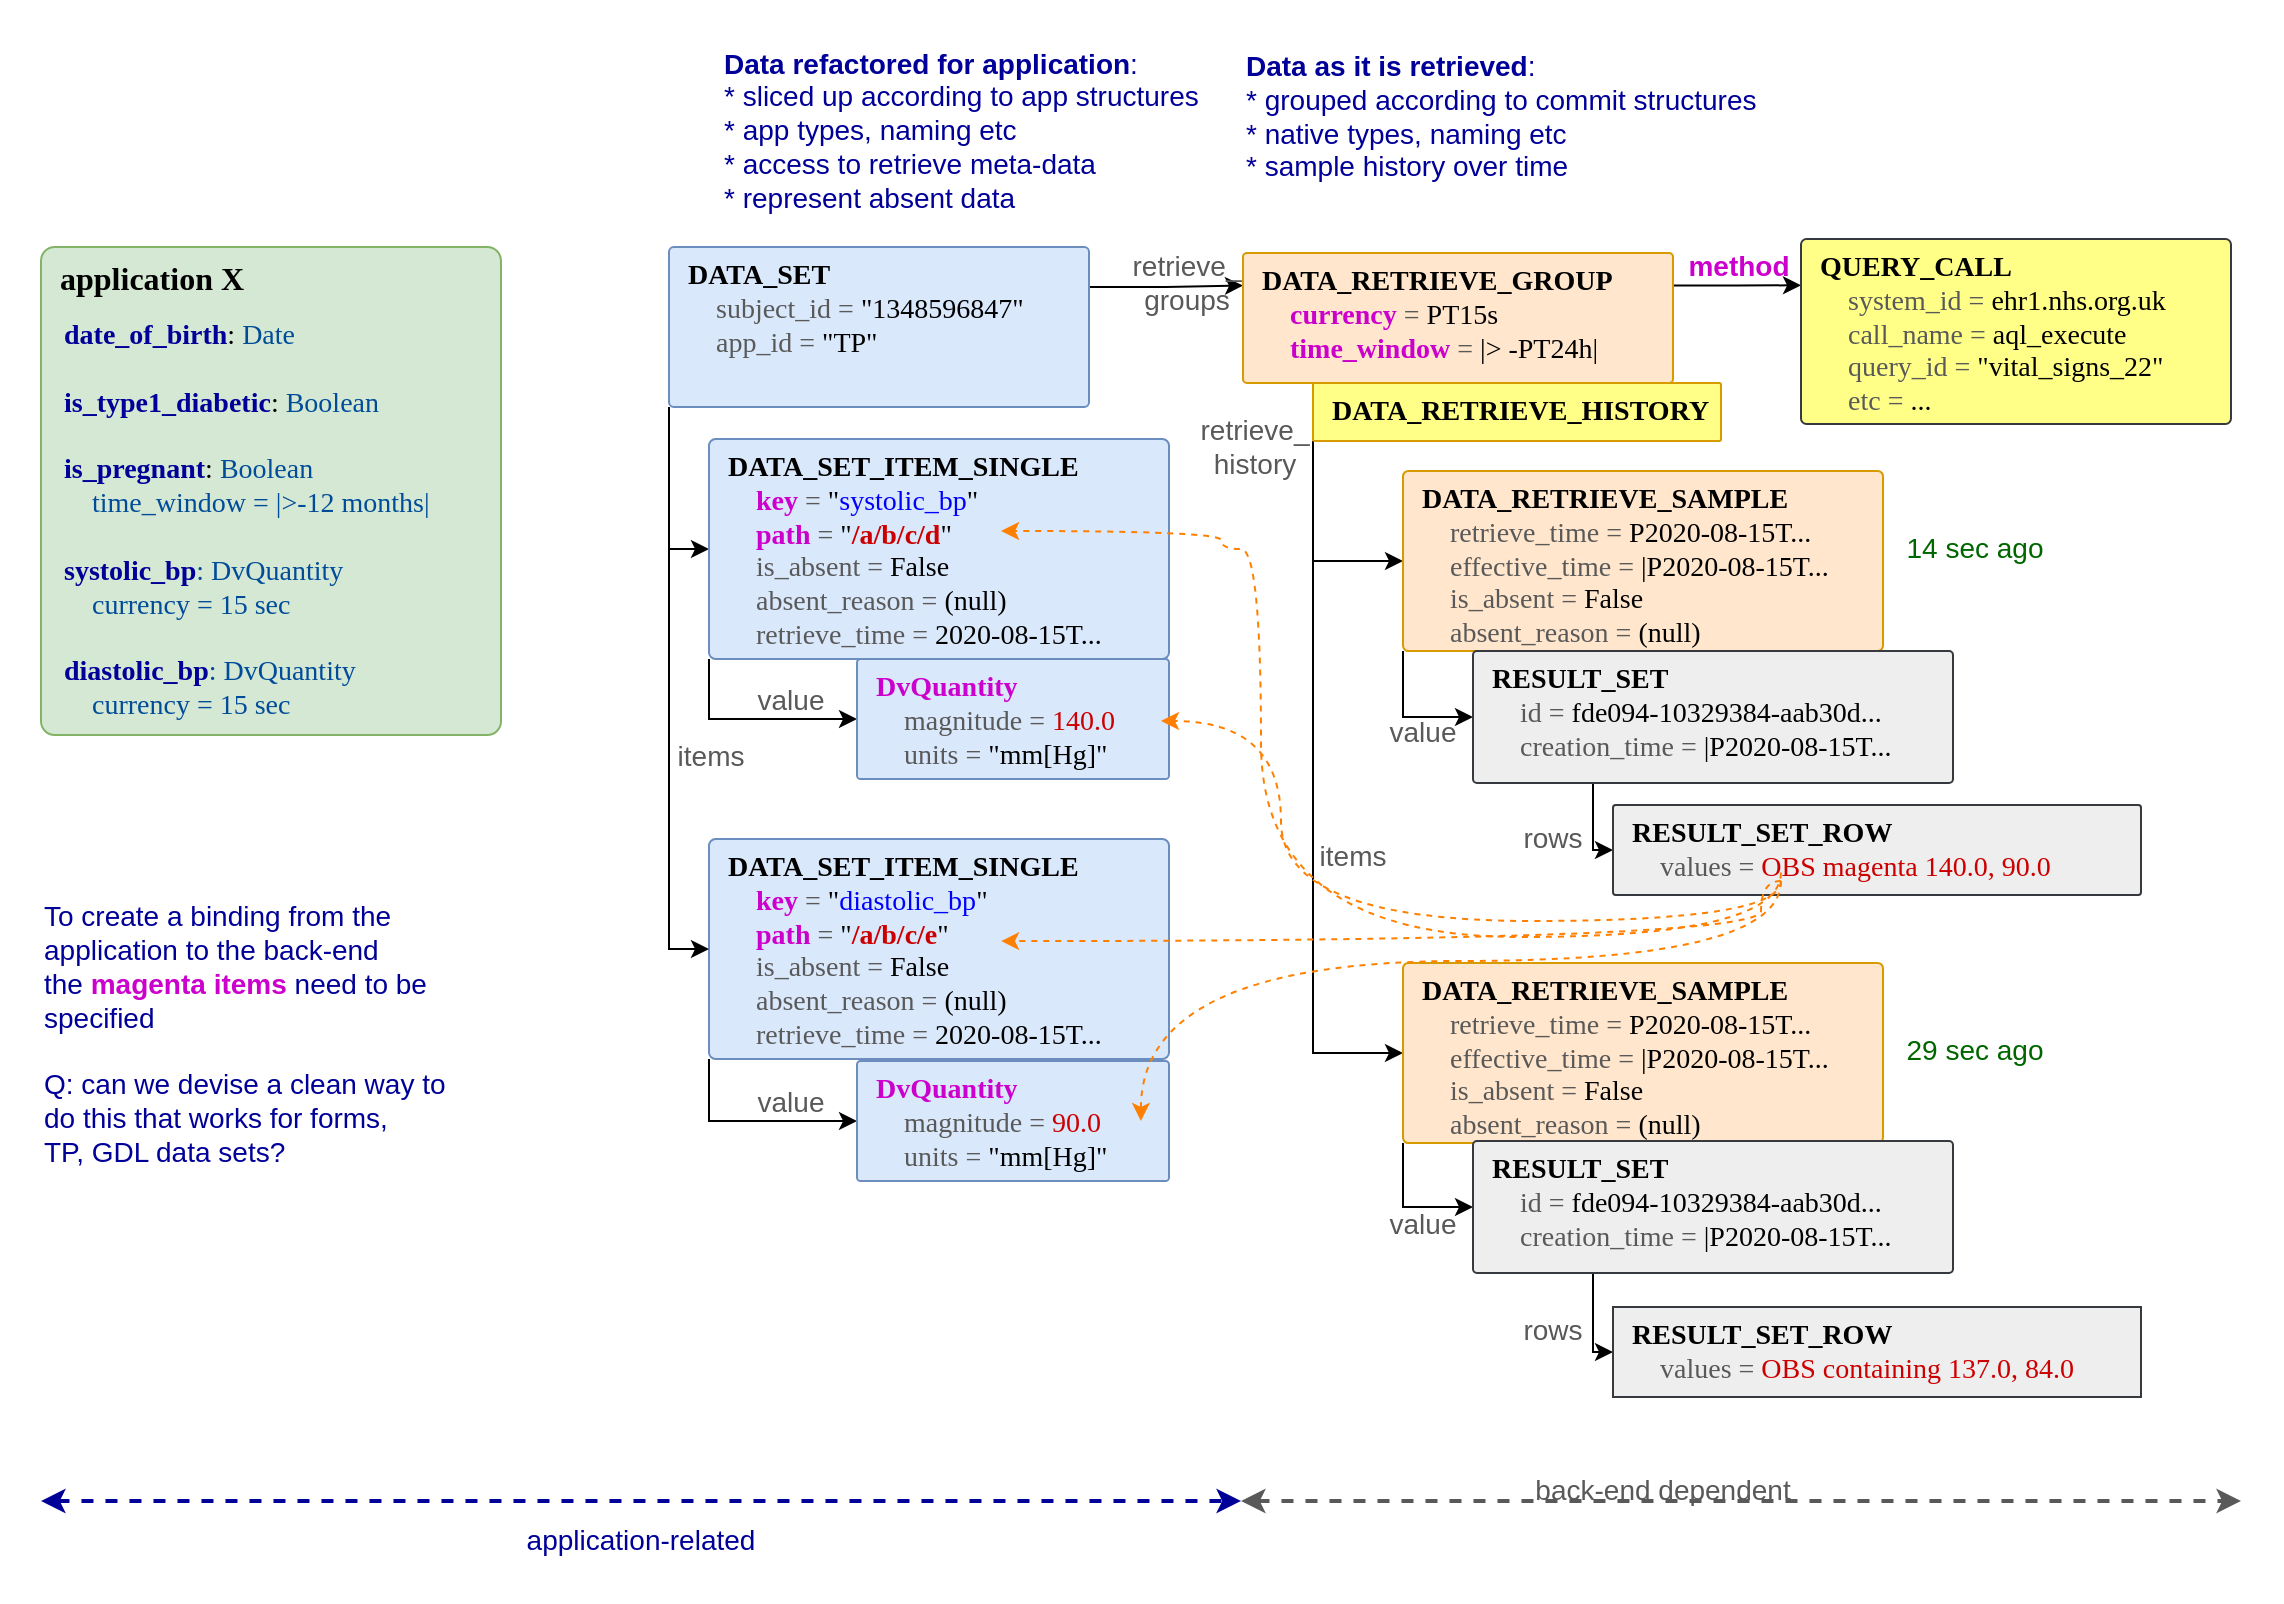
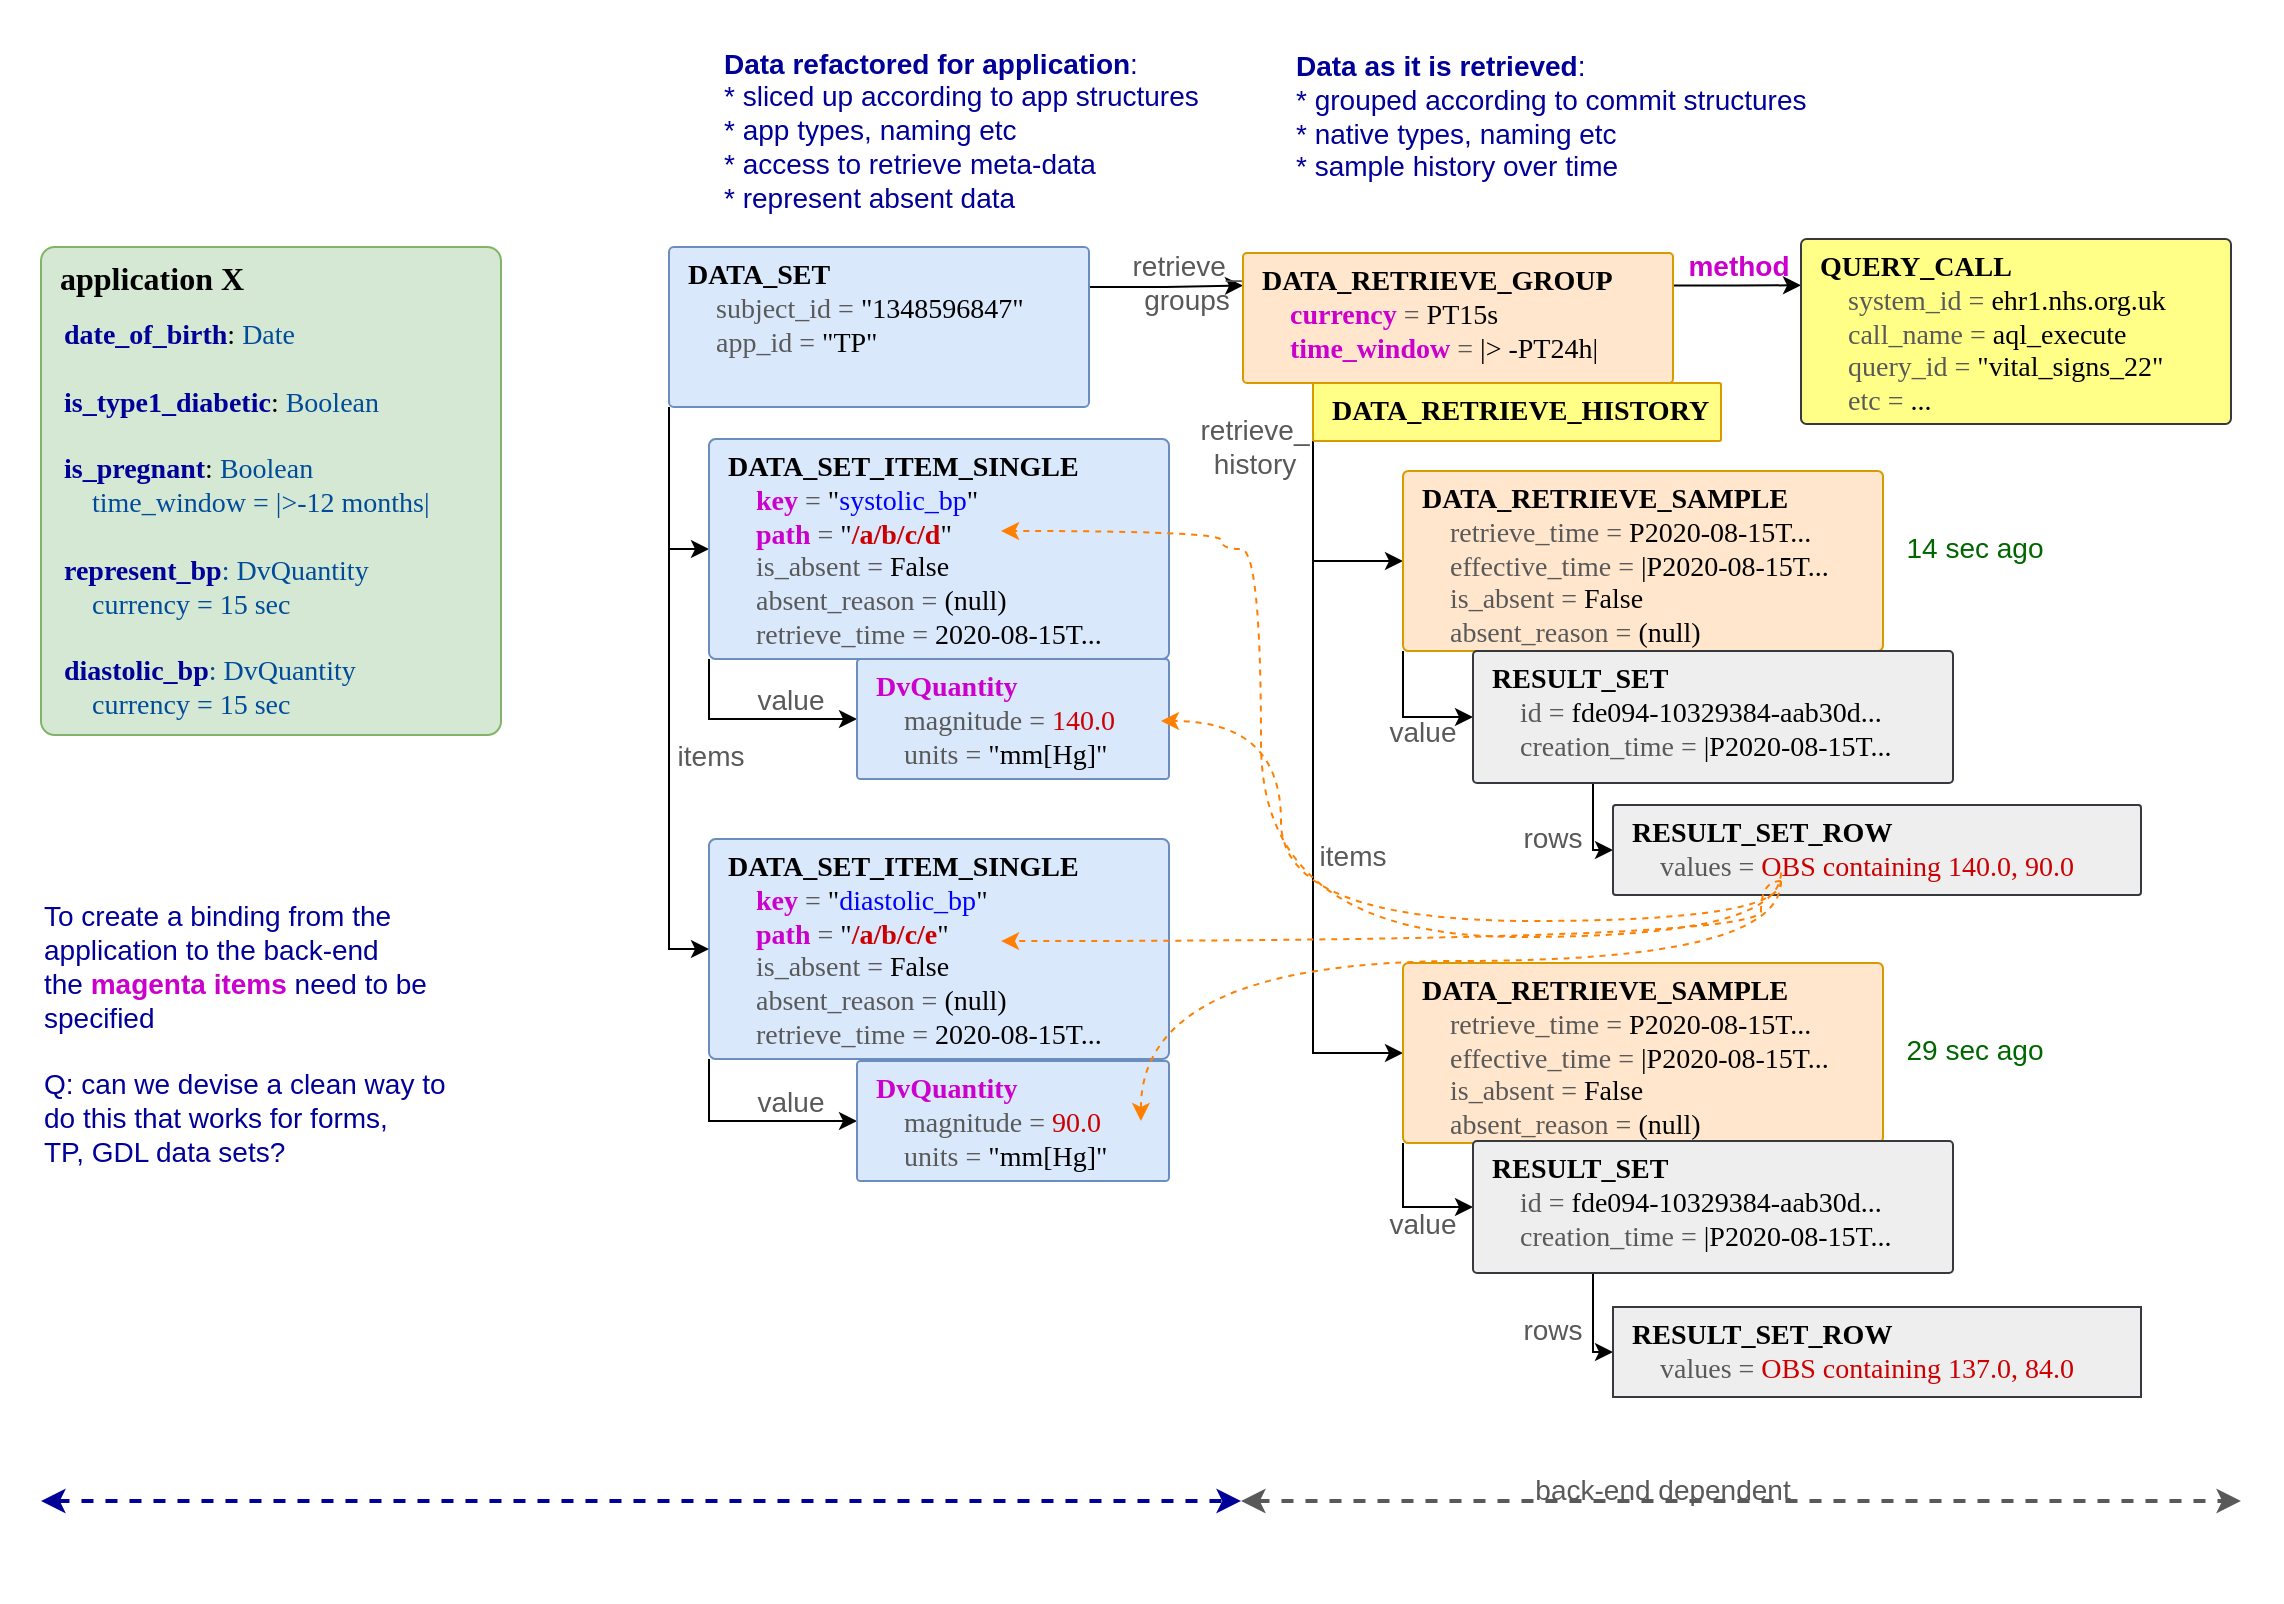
node "Data as it is retrieved: * grouped according to commit structures * native types, naming etc * sample history over time": moved (1513, 117) -> (1563, 117)
node "date_of_birth: Date is_type1_diabetic: Boolean is_pregnant: Boolean time_window = |>-12 months| systolic_bp: DvQuantity currency = 15 sec diastolic_bp: DvQuantity currency = 15 sec": label "date_of_birth: Date is_type1_diabetic: Boolean is_pregnant: Boolean time_window = |>-12 months| systolic_bp: DvQuantity currency = 15 sec diastolic_bp: DvQuantity currency = 15 sec" -> "date_of_birth: Date is_type1_diabetic: Boolean is_pregnant: Boolean time_window = |>-12 months| represent_bp: DvQuantity currency = 15 sec diastolic_bp: DvQuantity currency = 15 sec"
node "RESULT_SET_ROW values = OBS magenta 140.0, 90.0": label "RESULT_SET_ROW values = OBS magenta 140.0, 90.0" -> "RESULT_SET_ROW values = OBS containing 140.0, 90.0"
node "application-related": removed
